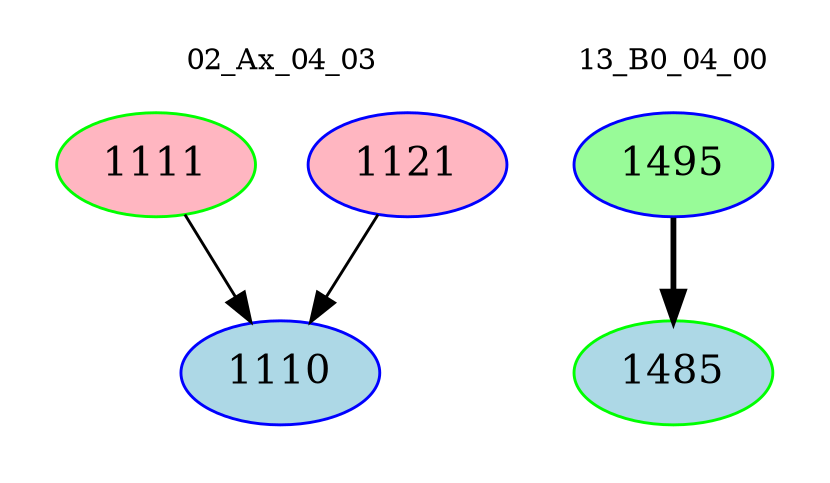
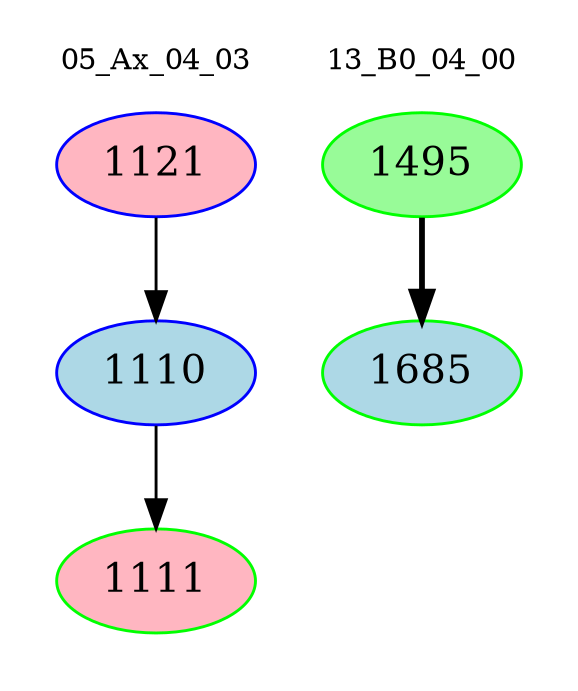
cluster "02_Ax_04_03": label "02_Ax_04_03" -> "05_Ax_04_03"
node "1495": color blue -> green
edge "1111" -> "1110": reversed
node "1485": label "1485" -> "1685"
